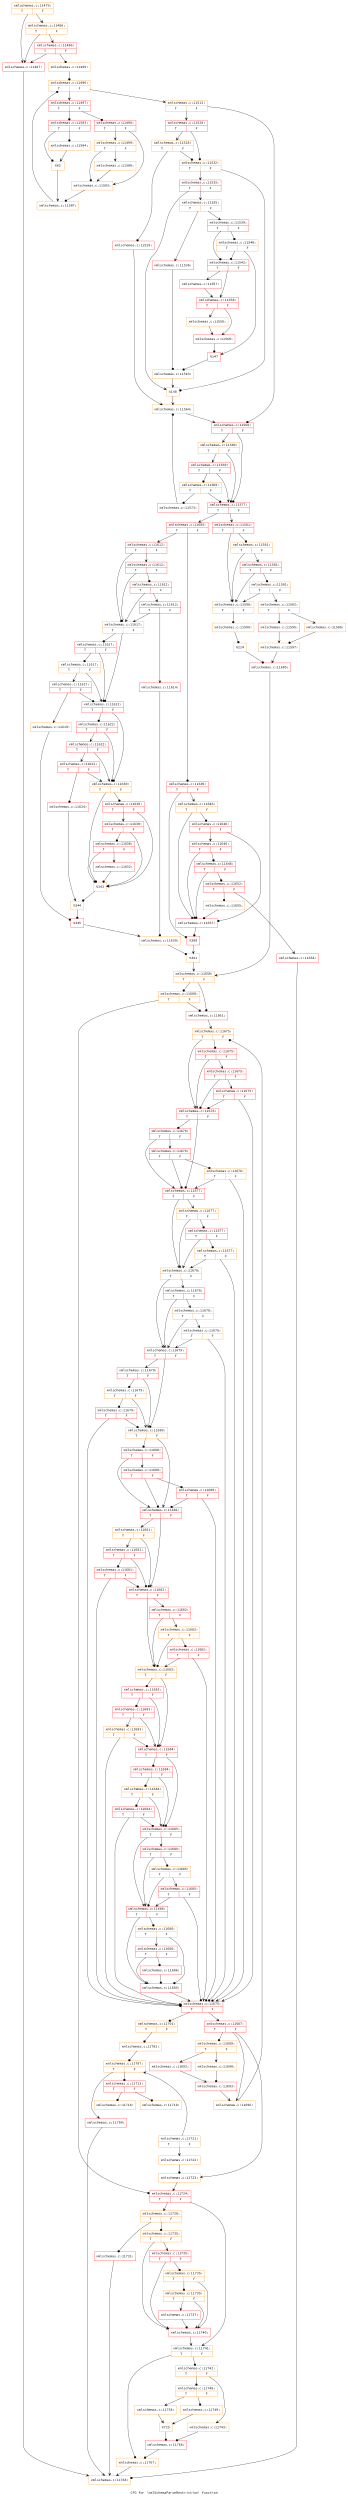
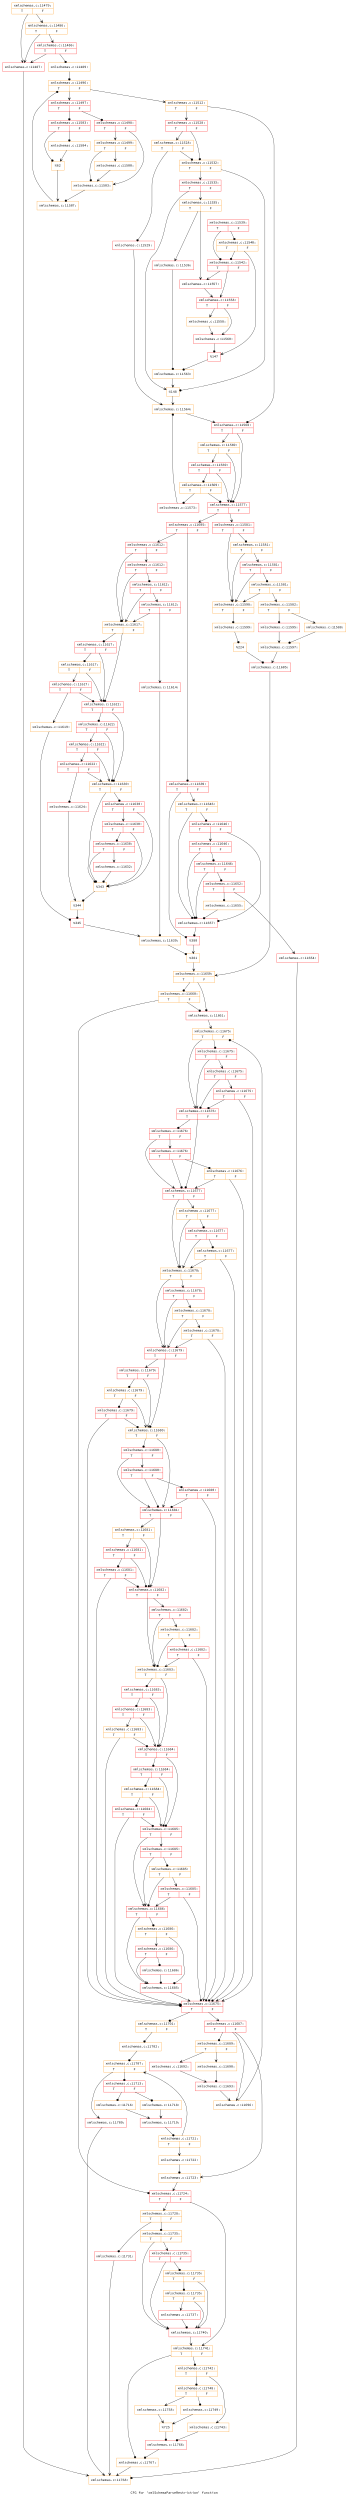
edge "xmlschemas.c:11535:" -> "xmlschemas.c:11539:": now "xmlschemas.c:11535:" -> "xmlschemas.c:11557:"
node "xmlschemas.c:11719:": added
